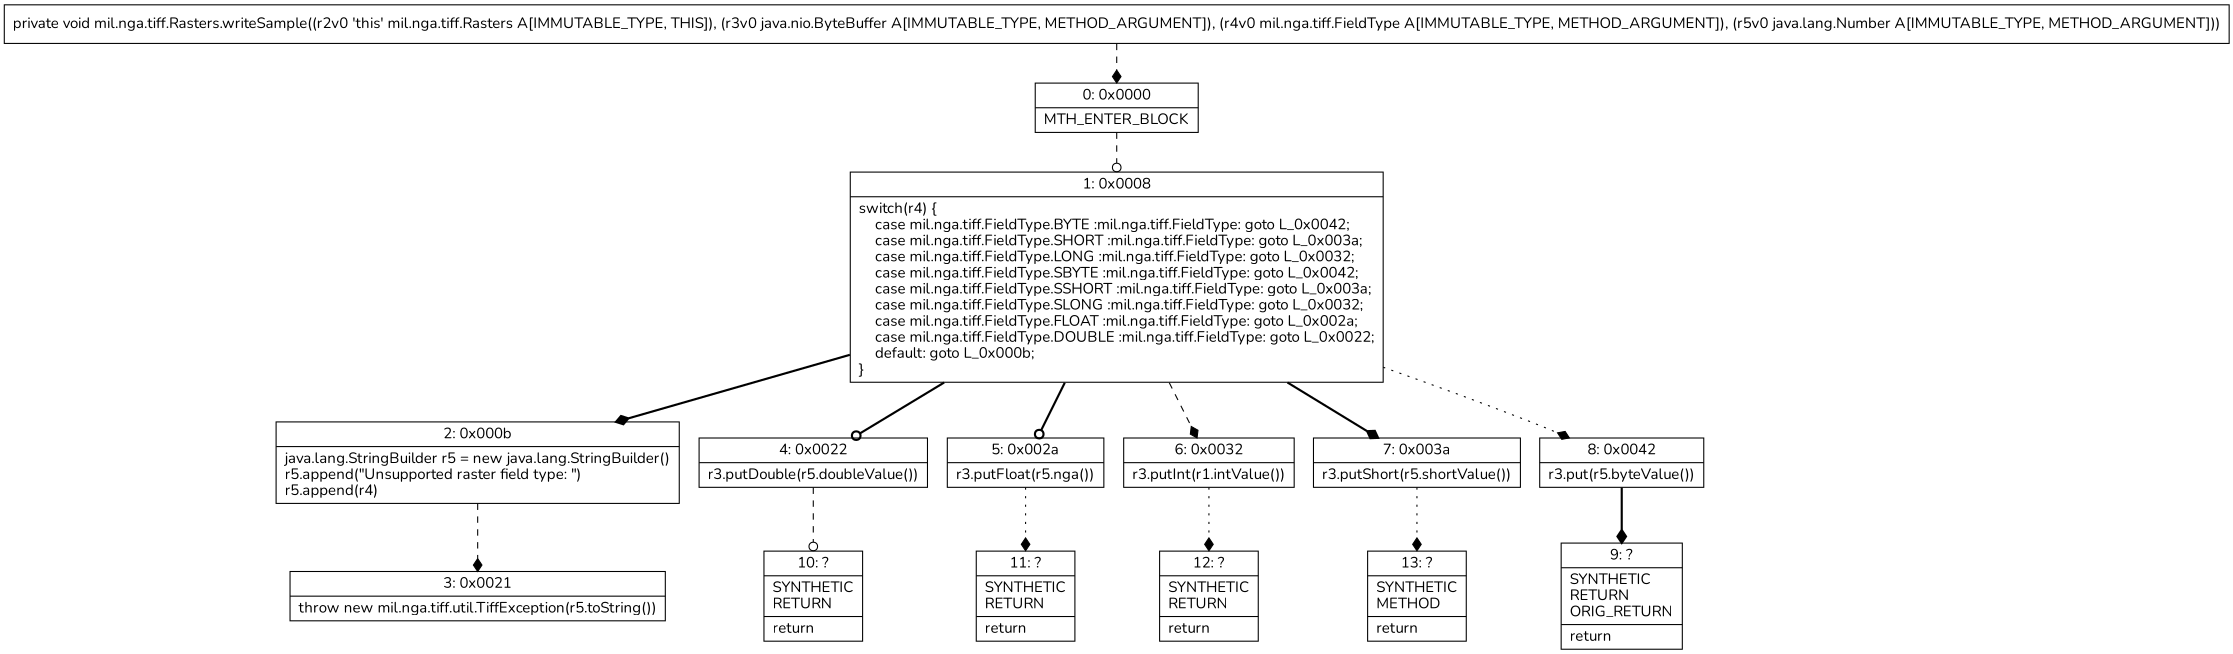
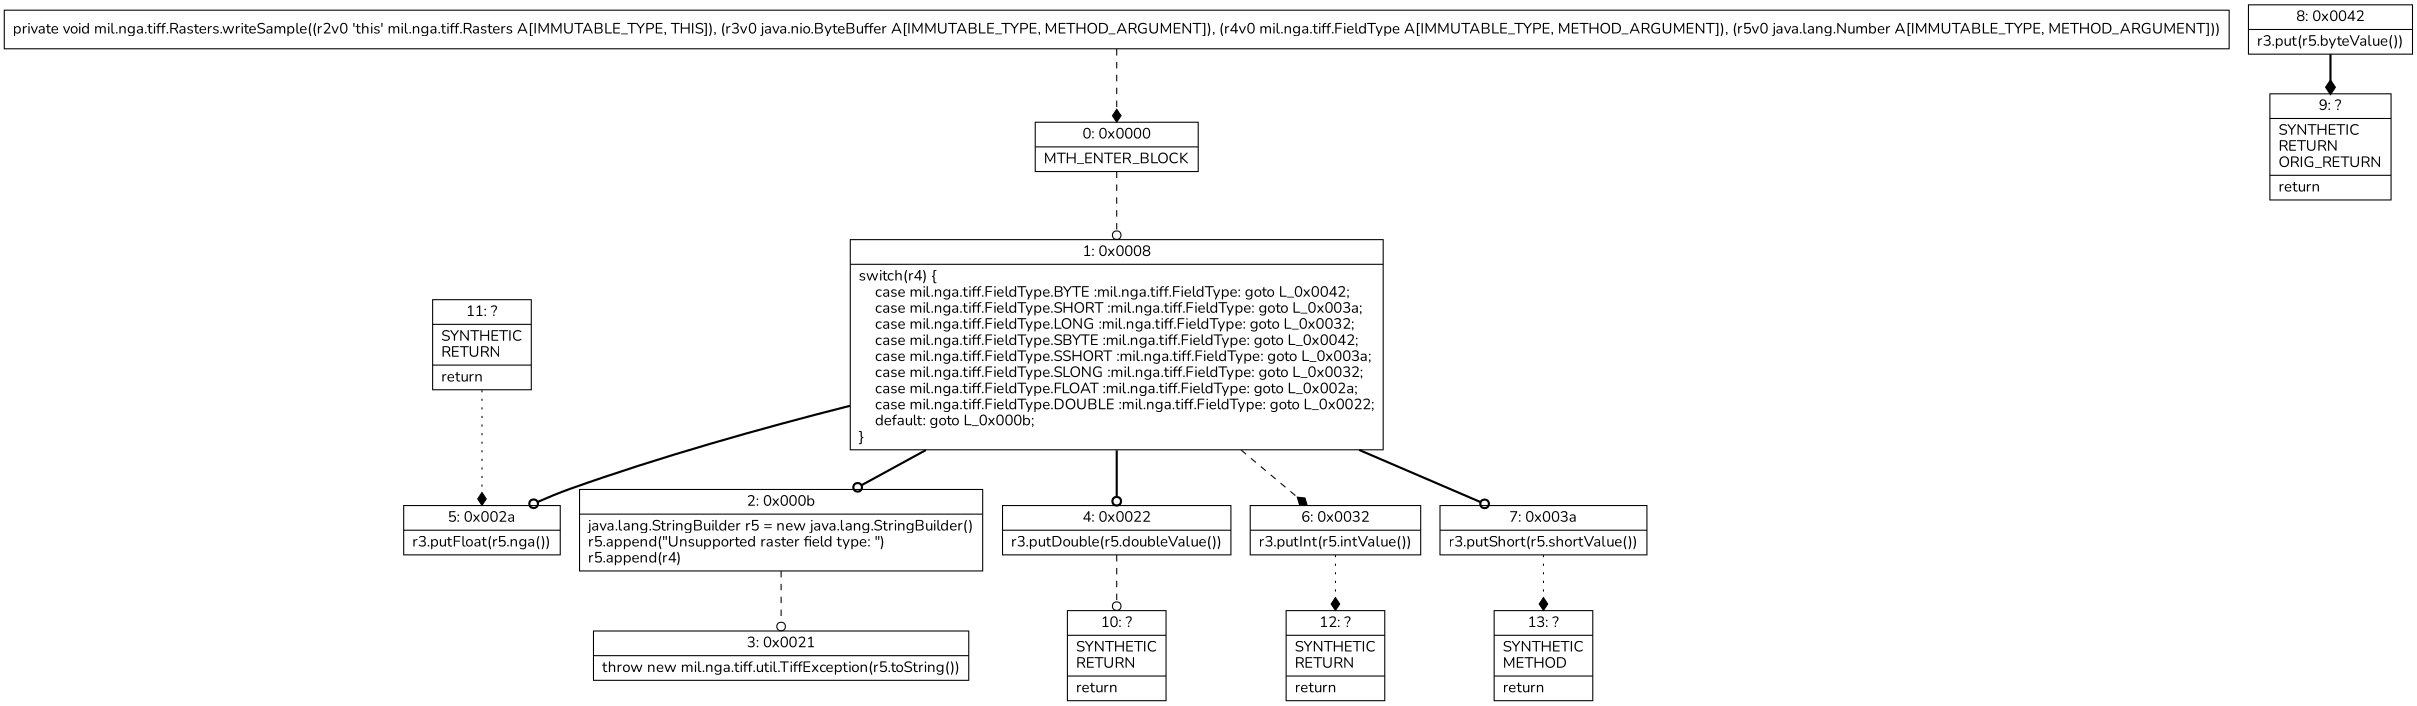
edge "1: 0x0008" -> "2: 0x000b": arrowhead diamond -> odot
edge "1: 0x0008" -> "8: 0x0042": removed
edge "1: 0x0008" -> "7: 0x003a": arrowhead diamond -> odot
node "6: 0x0032": text "r3.putInt(r1.intValue())" -> "r3.putInt(r5.intValue())"
edge "5: 0x002a" -> "11: ?": reversed
edge "2: 0x000b" -> "3: 0x0021": arrowhead diamond -> odot
